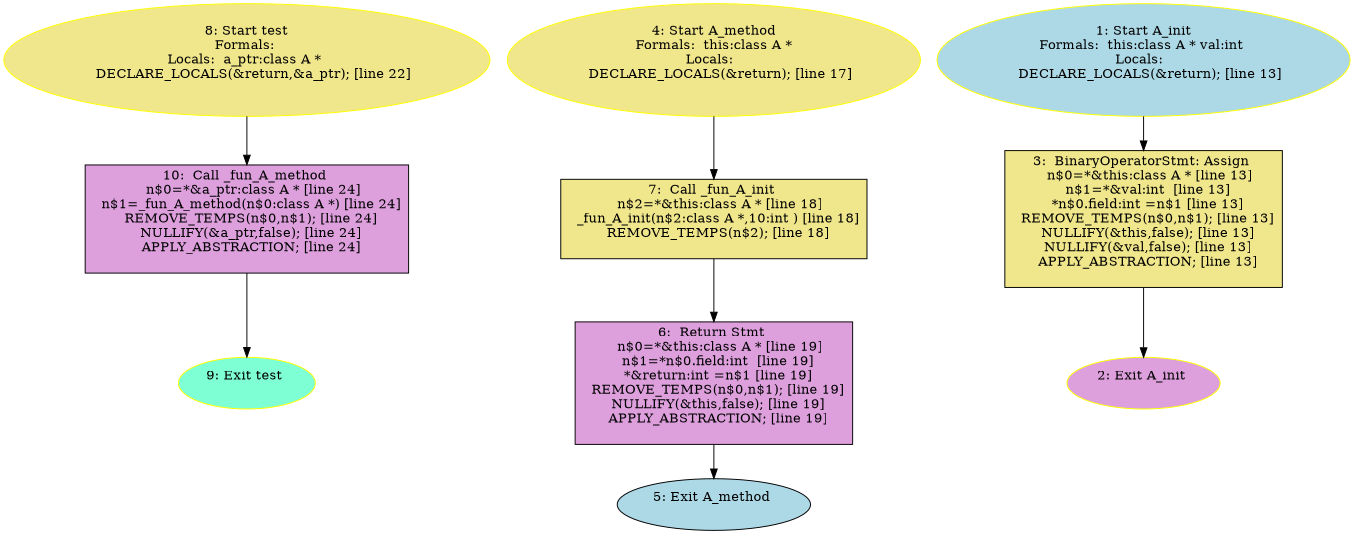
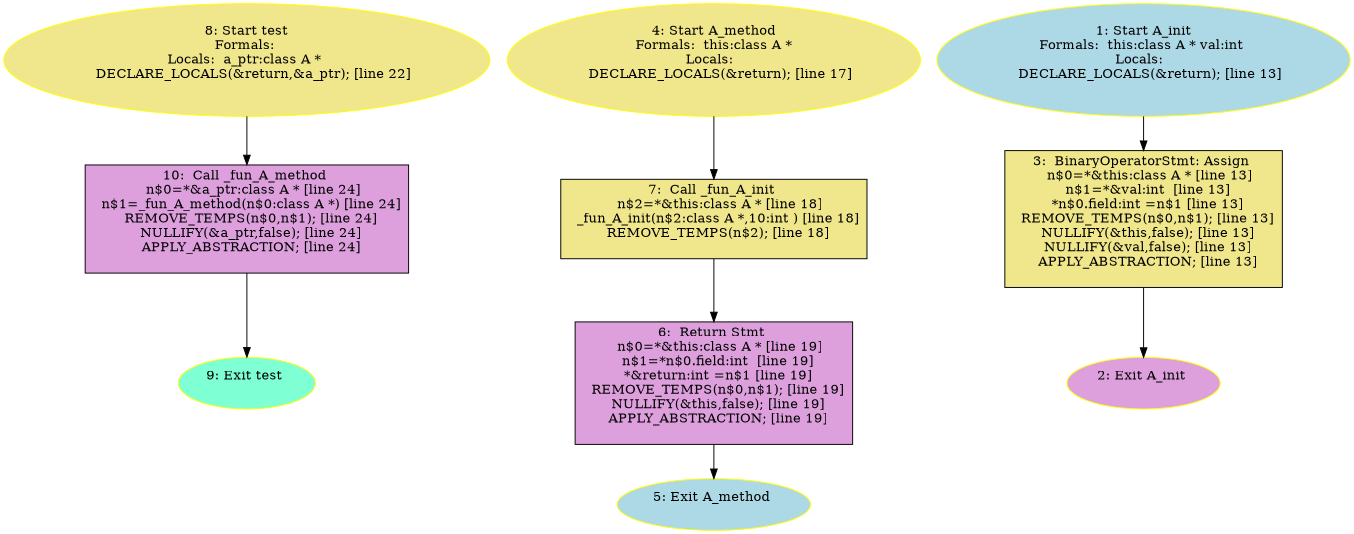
node "5: Exit A_method": color black -> yellow
